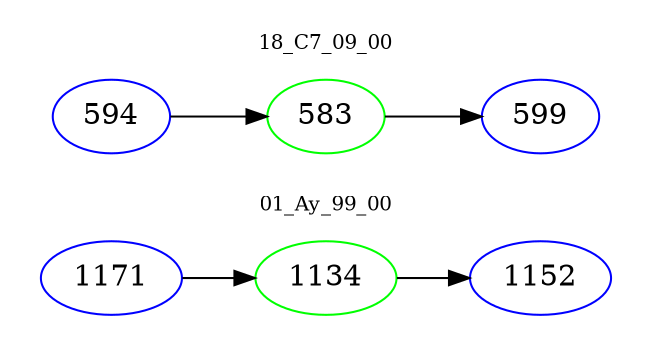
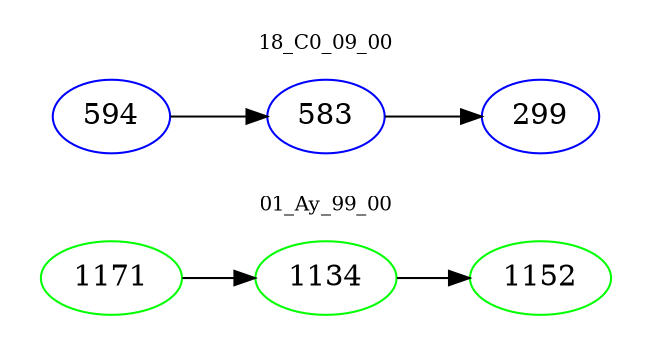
cluster "18_C7_09_00": label "18_C7_09_00" -> "18_C0_09_00"
node "583": color green -> blue
node "599": label "599" -> "299"
node "1171": color blue -> green
node "1152": color blue -> green
